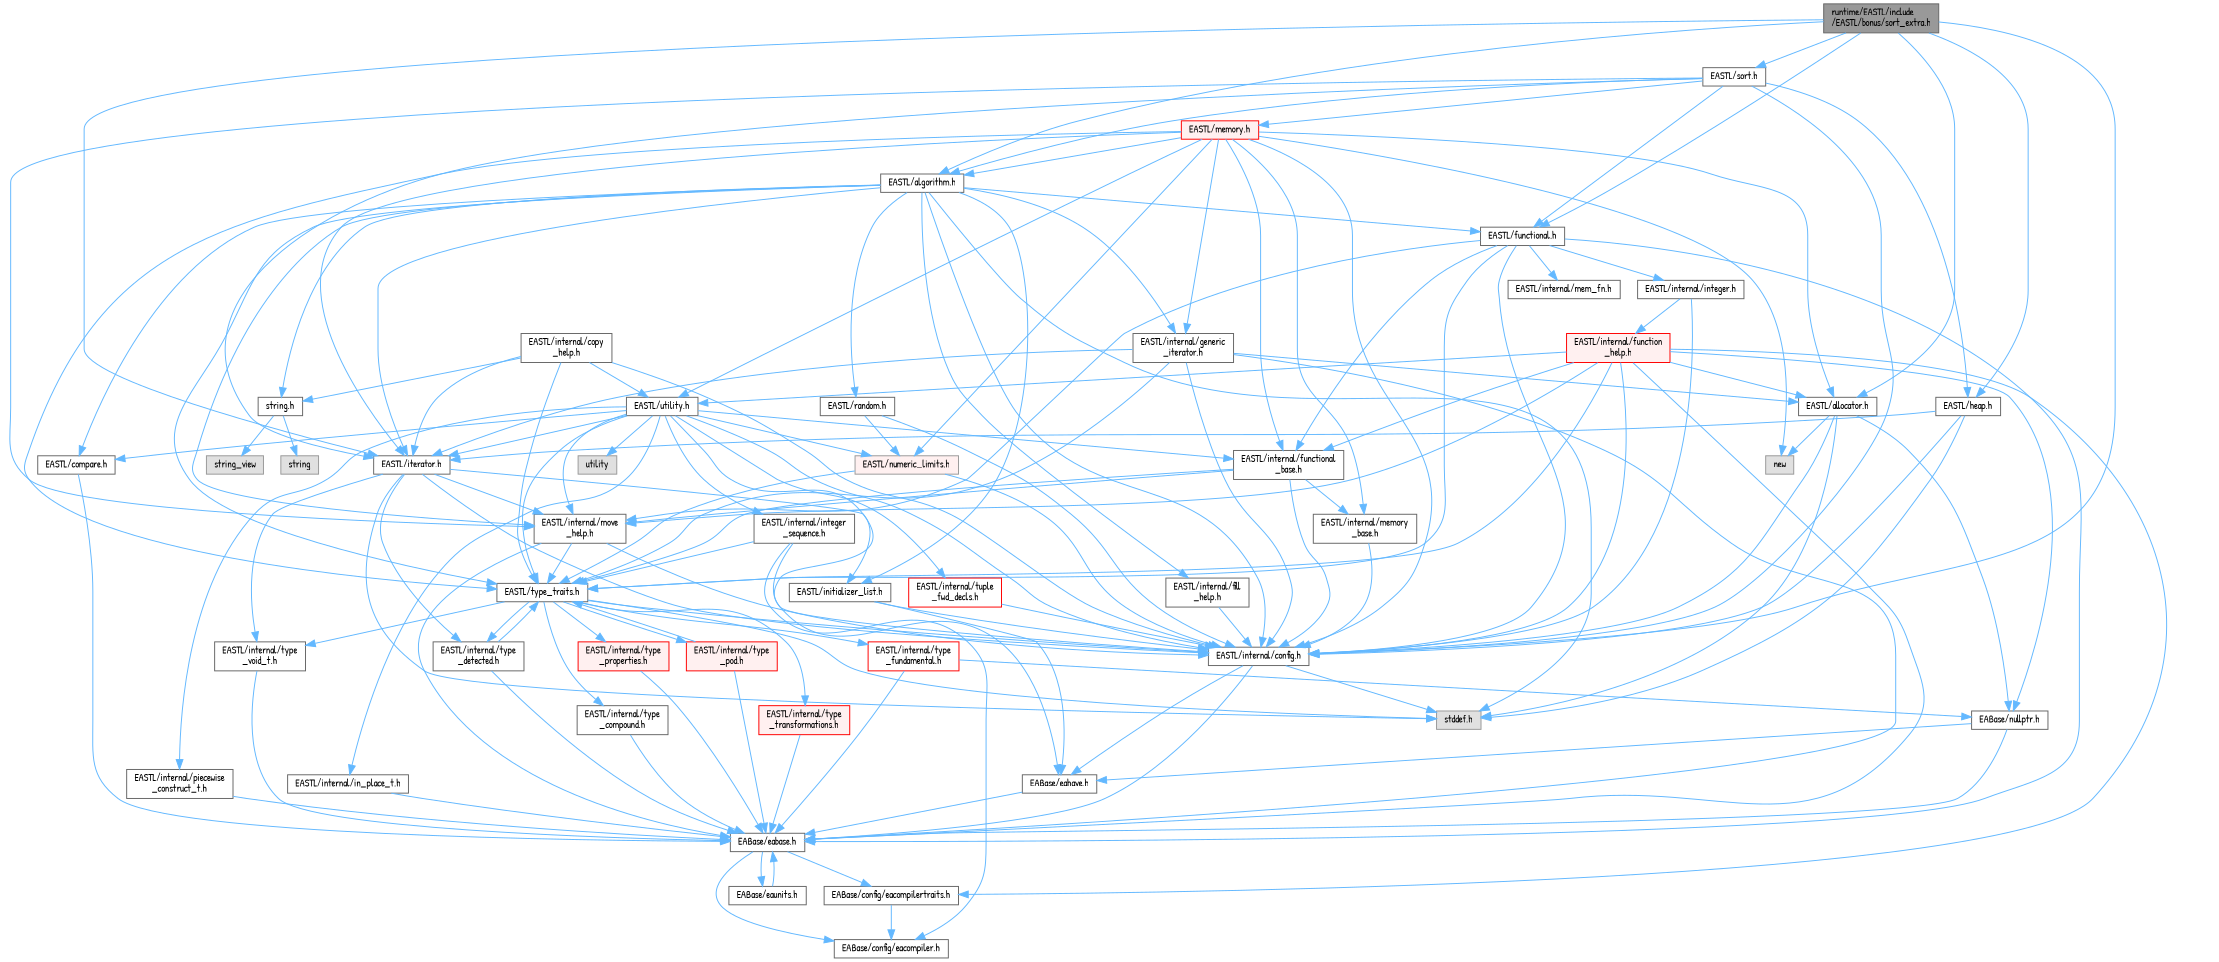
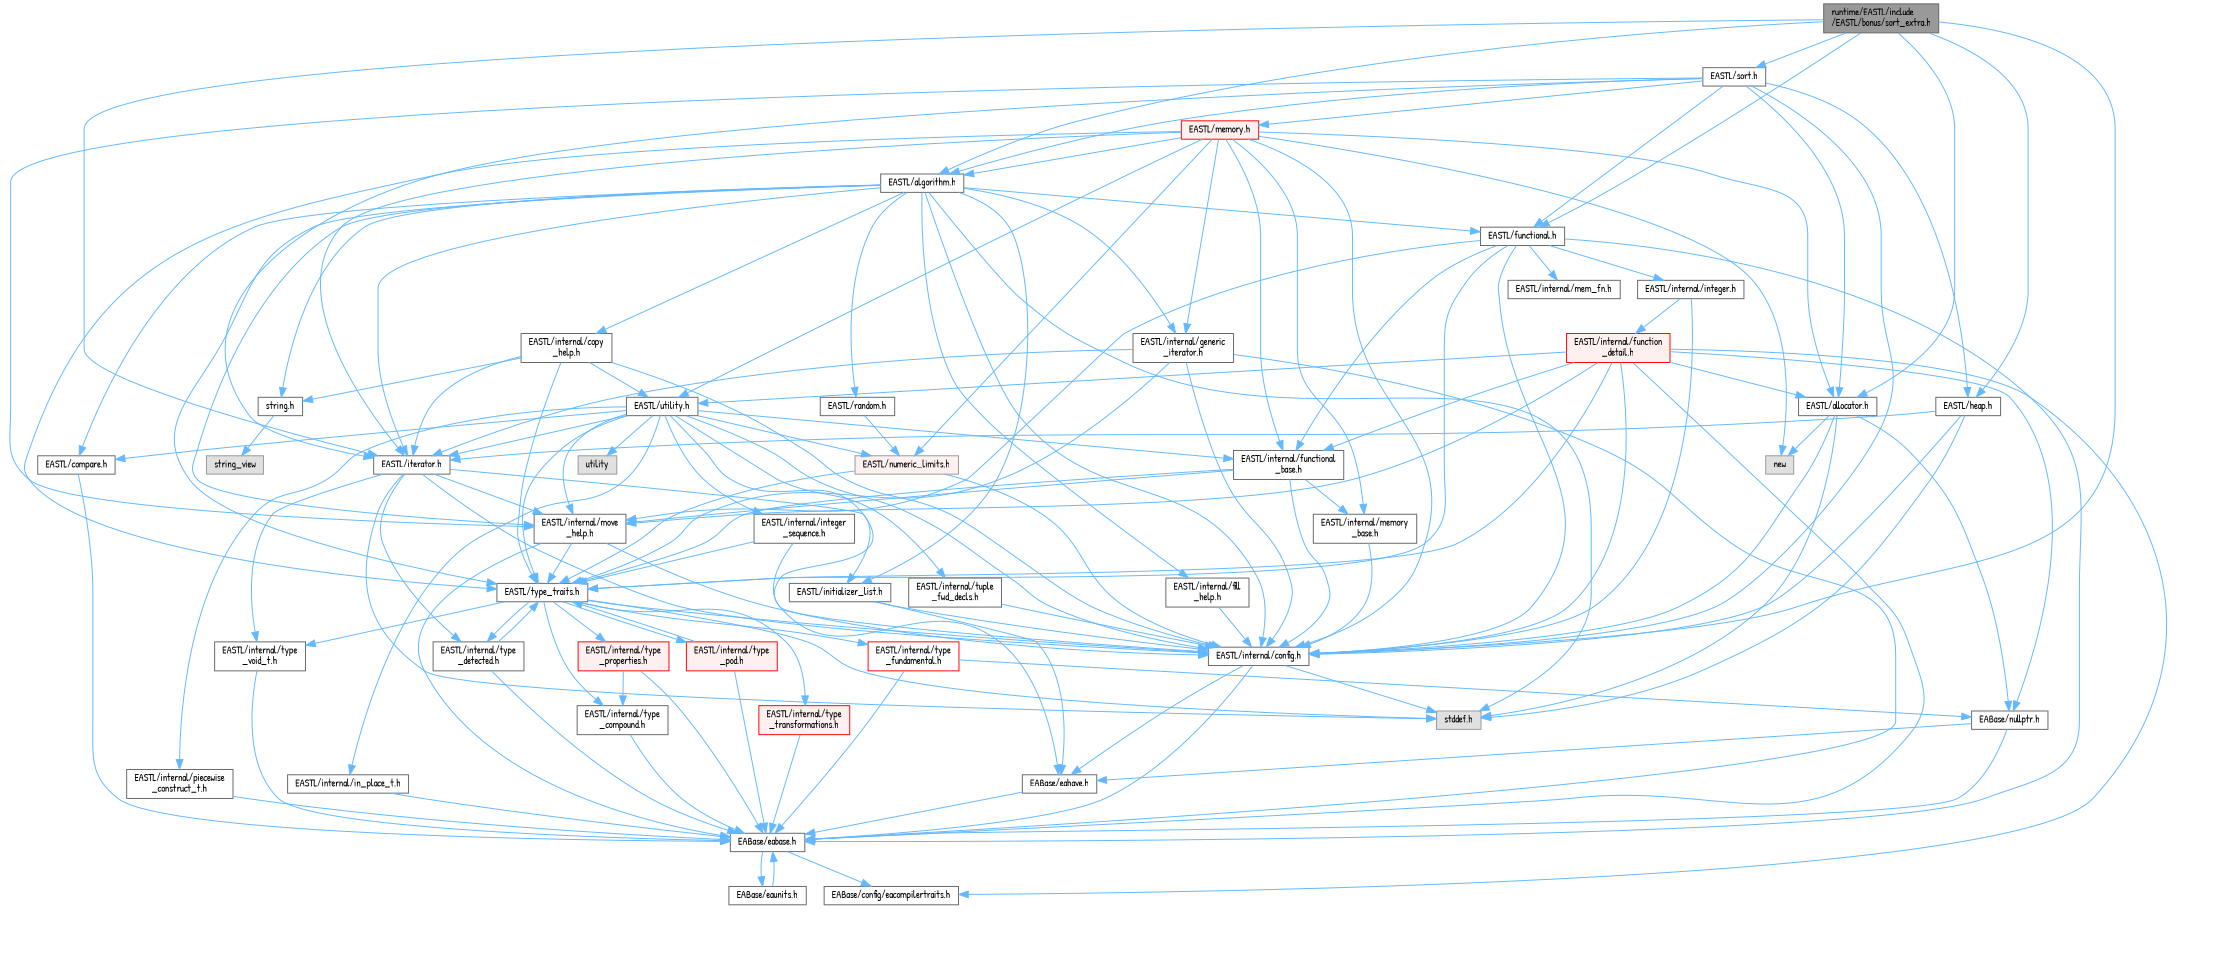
edge "EASTL/algorithm.h" -> "EASTL/internal/copy _help.h": added
node "EASTL/internal/function _help.h": label "EASTL/internal/function _help.h" -> "EASTL/internal/function _detail.h"
edge "EASTL/internal/generic _iterator.h" -> "EASTL/allocator.h": now "EASTL/sort.h" -> "EASTL/allocator.h"
node "string": removed
edge "EASTL/random.h" -> "EASTL/internal/config.h": removed
node "EASTL/internal/tuple _fwd_decls.h": color red -> grey40
edge "EASTL/internal/type _properties.h" -> "EASTL/internal/type _compound.h": added
node "EABase/config/eacompiler.h": removed
